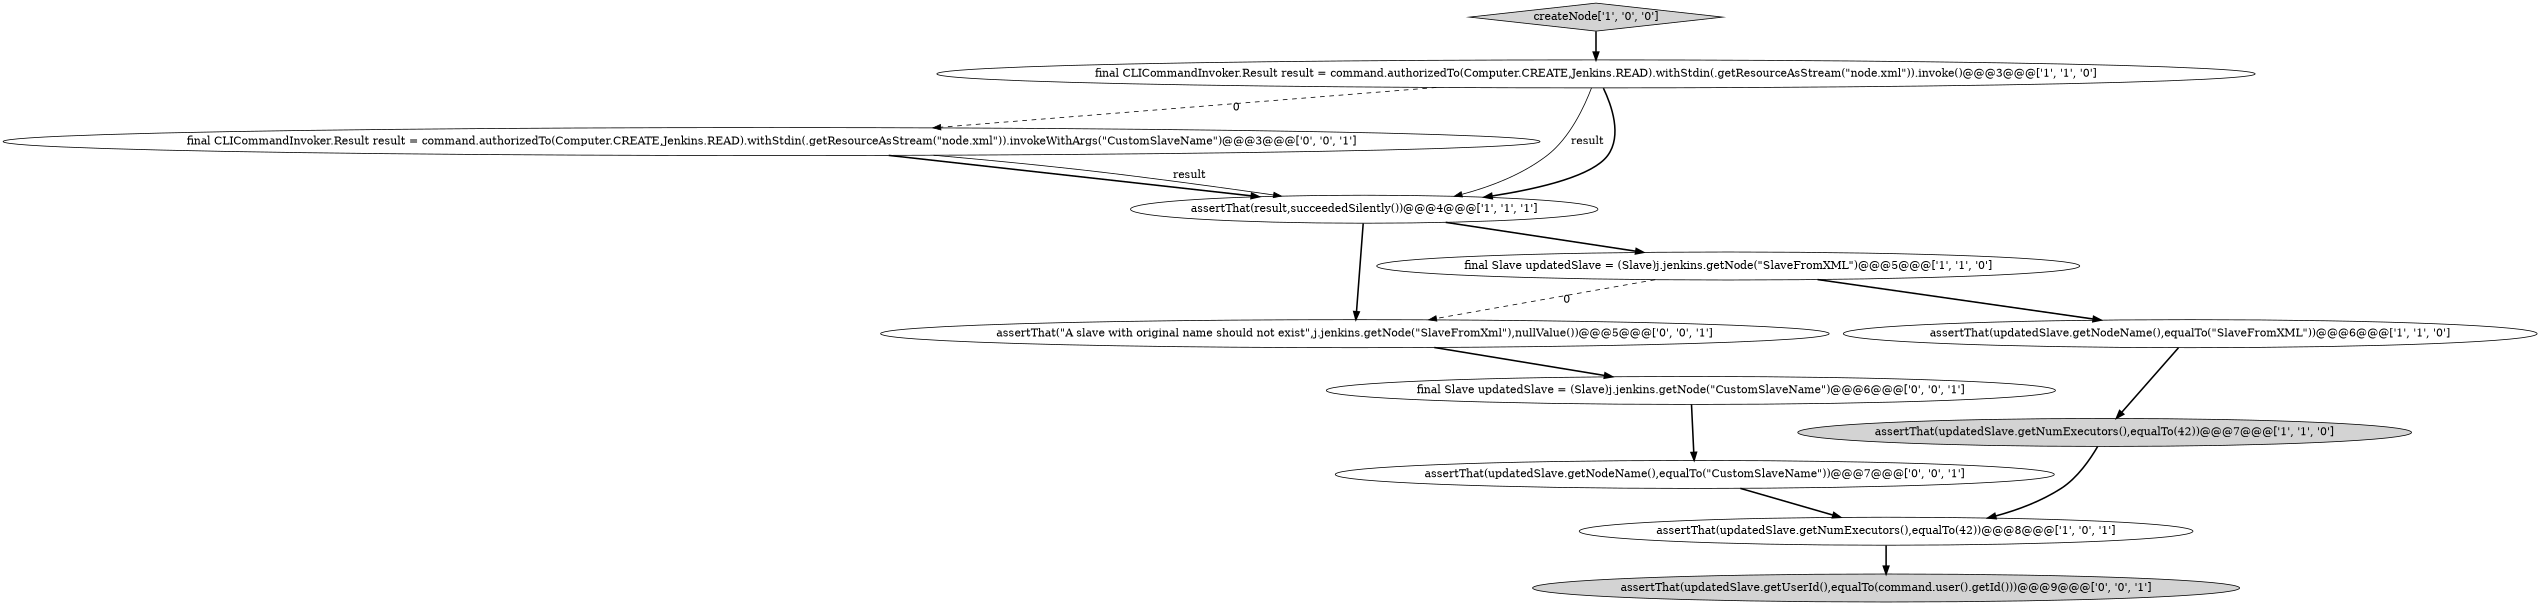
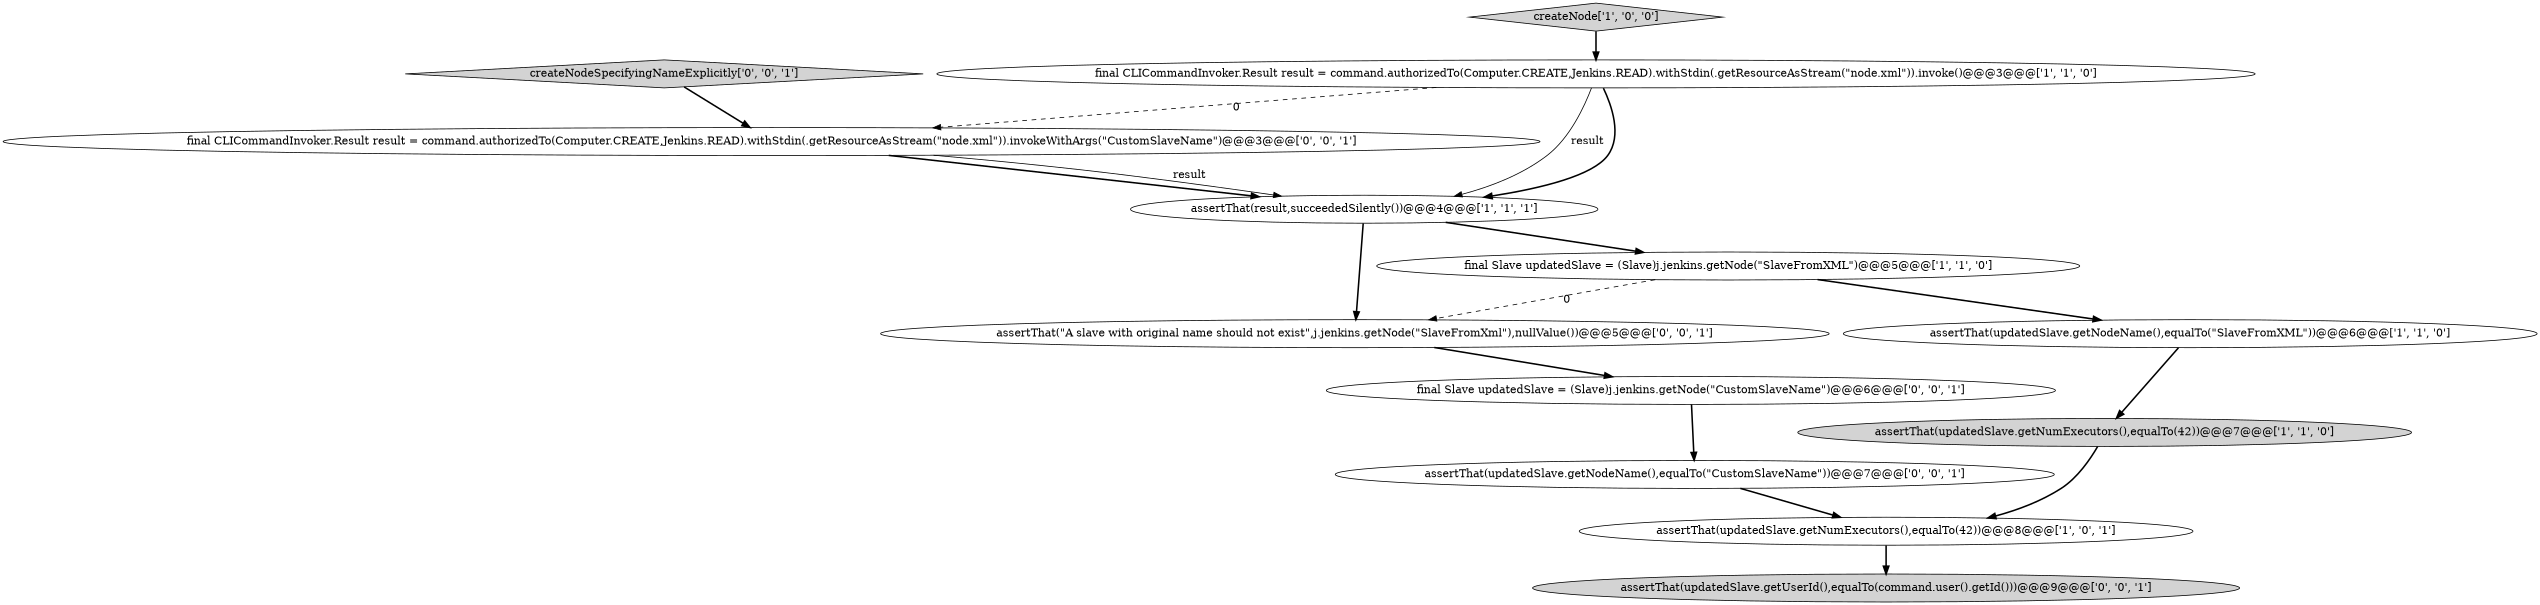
node "createNodeSpecifyingNameExplicitly['0', '0', '1']": added
